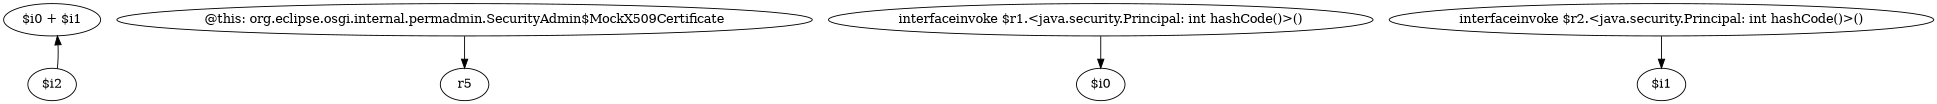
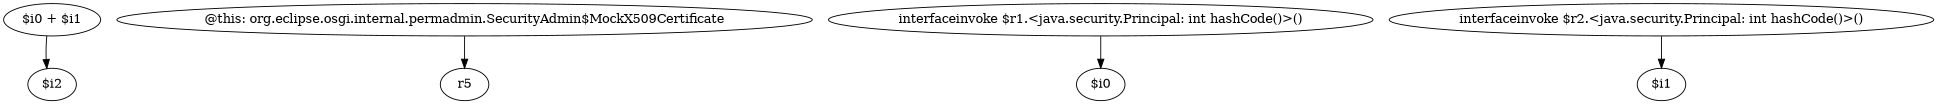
edge "$i2" -> "$i0 + $i1": reversed
